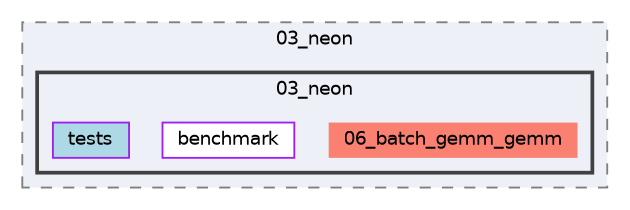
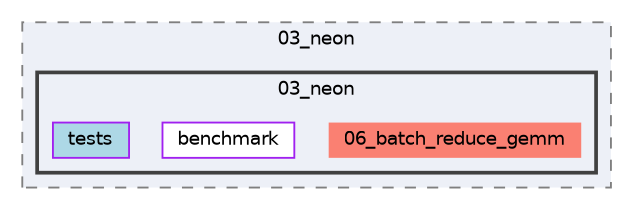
node "06_batch_gemm_gemm": label "06_batch_gemm_gemm" -> "06_batch_reduce_gemm"
